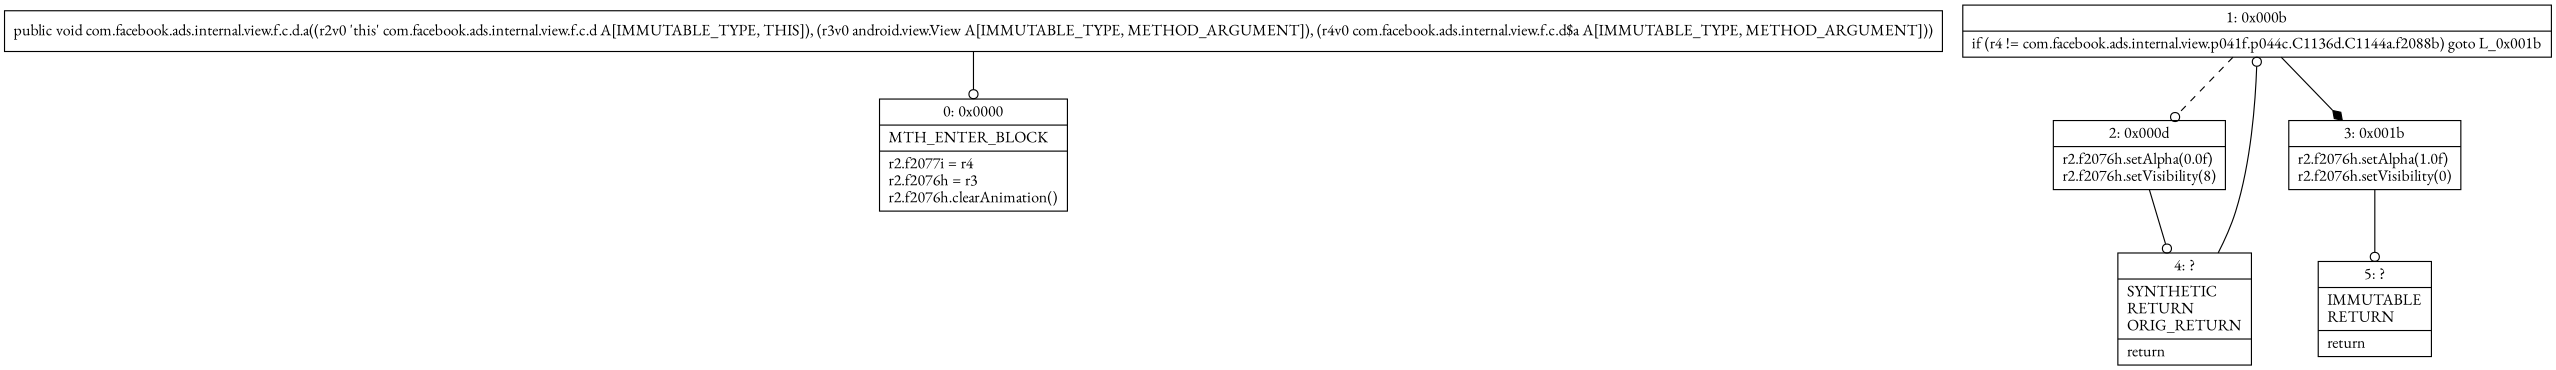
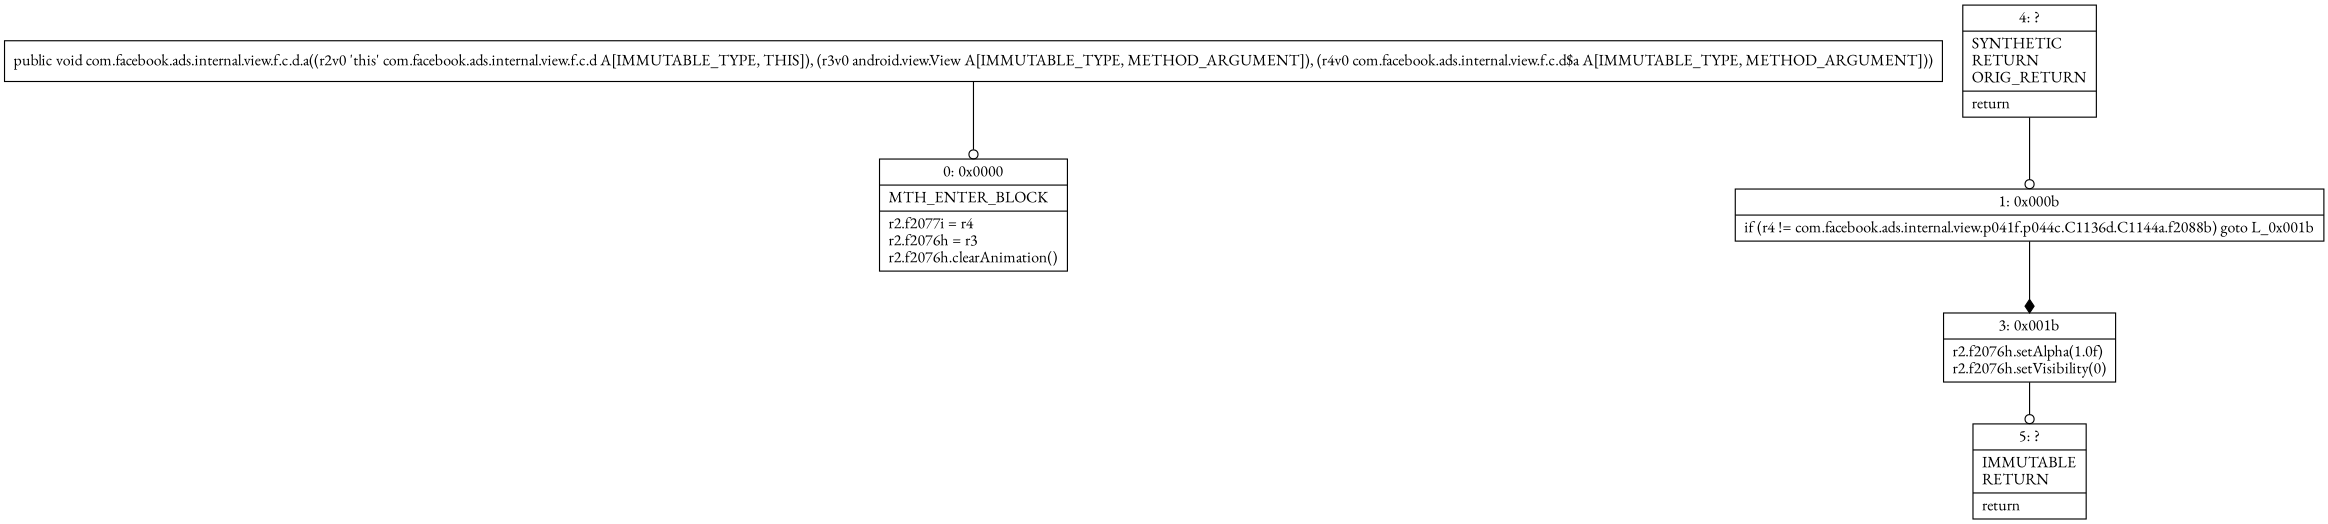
node "2: 0x000d": removed
